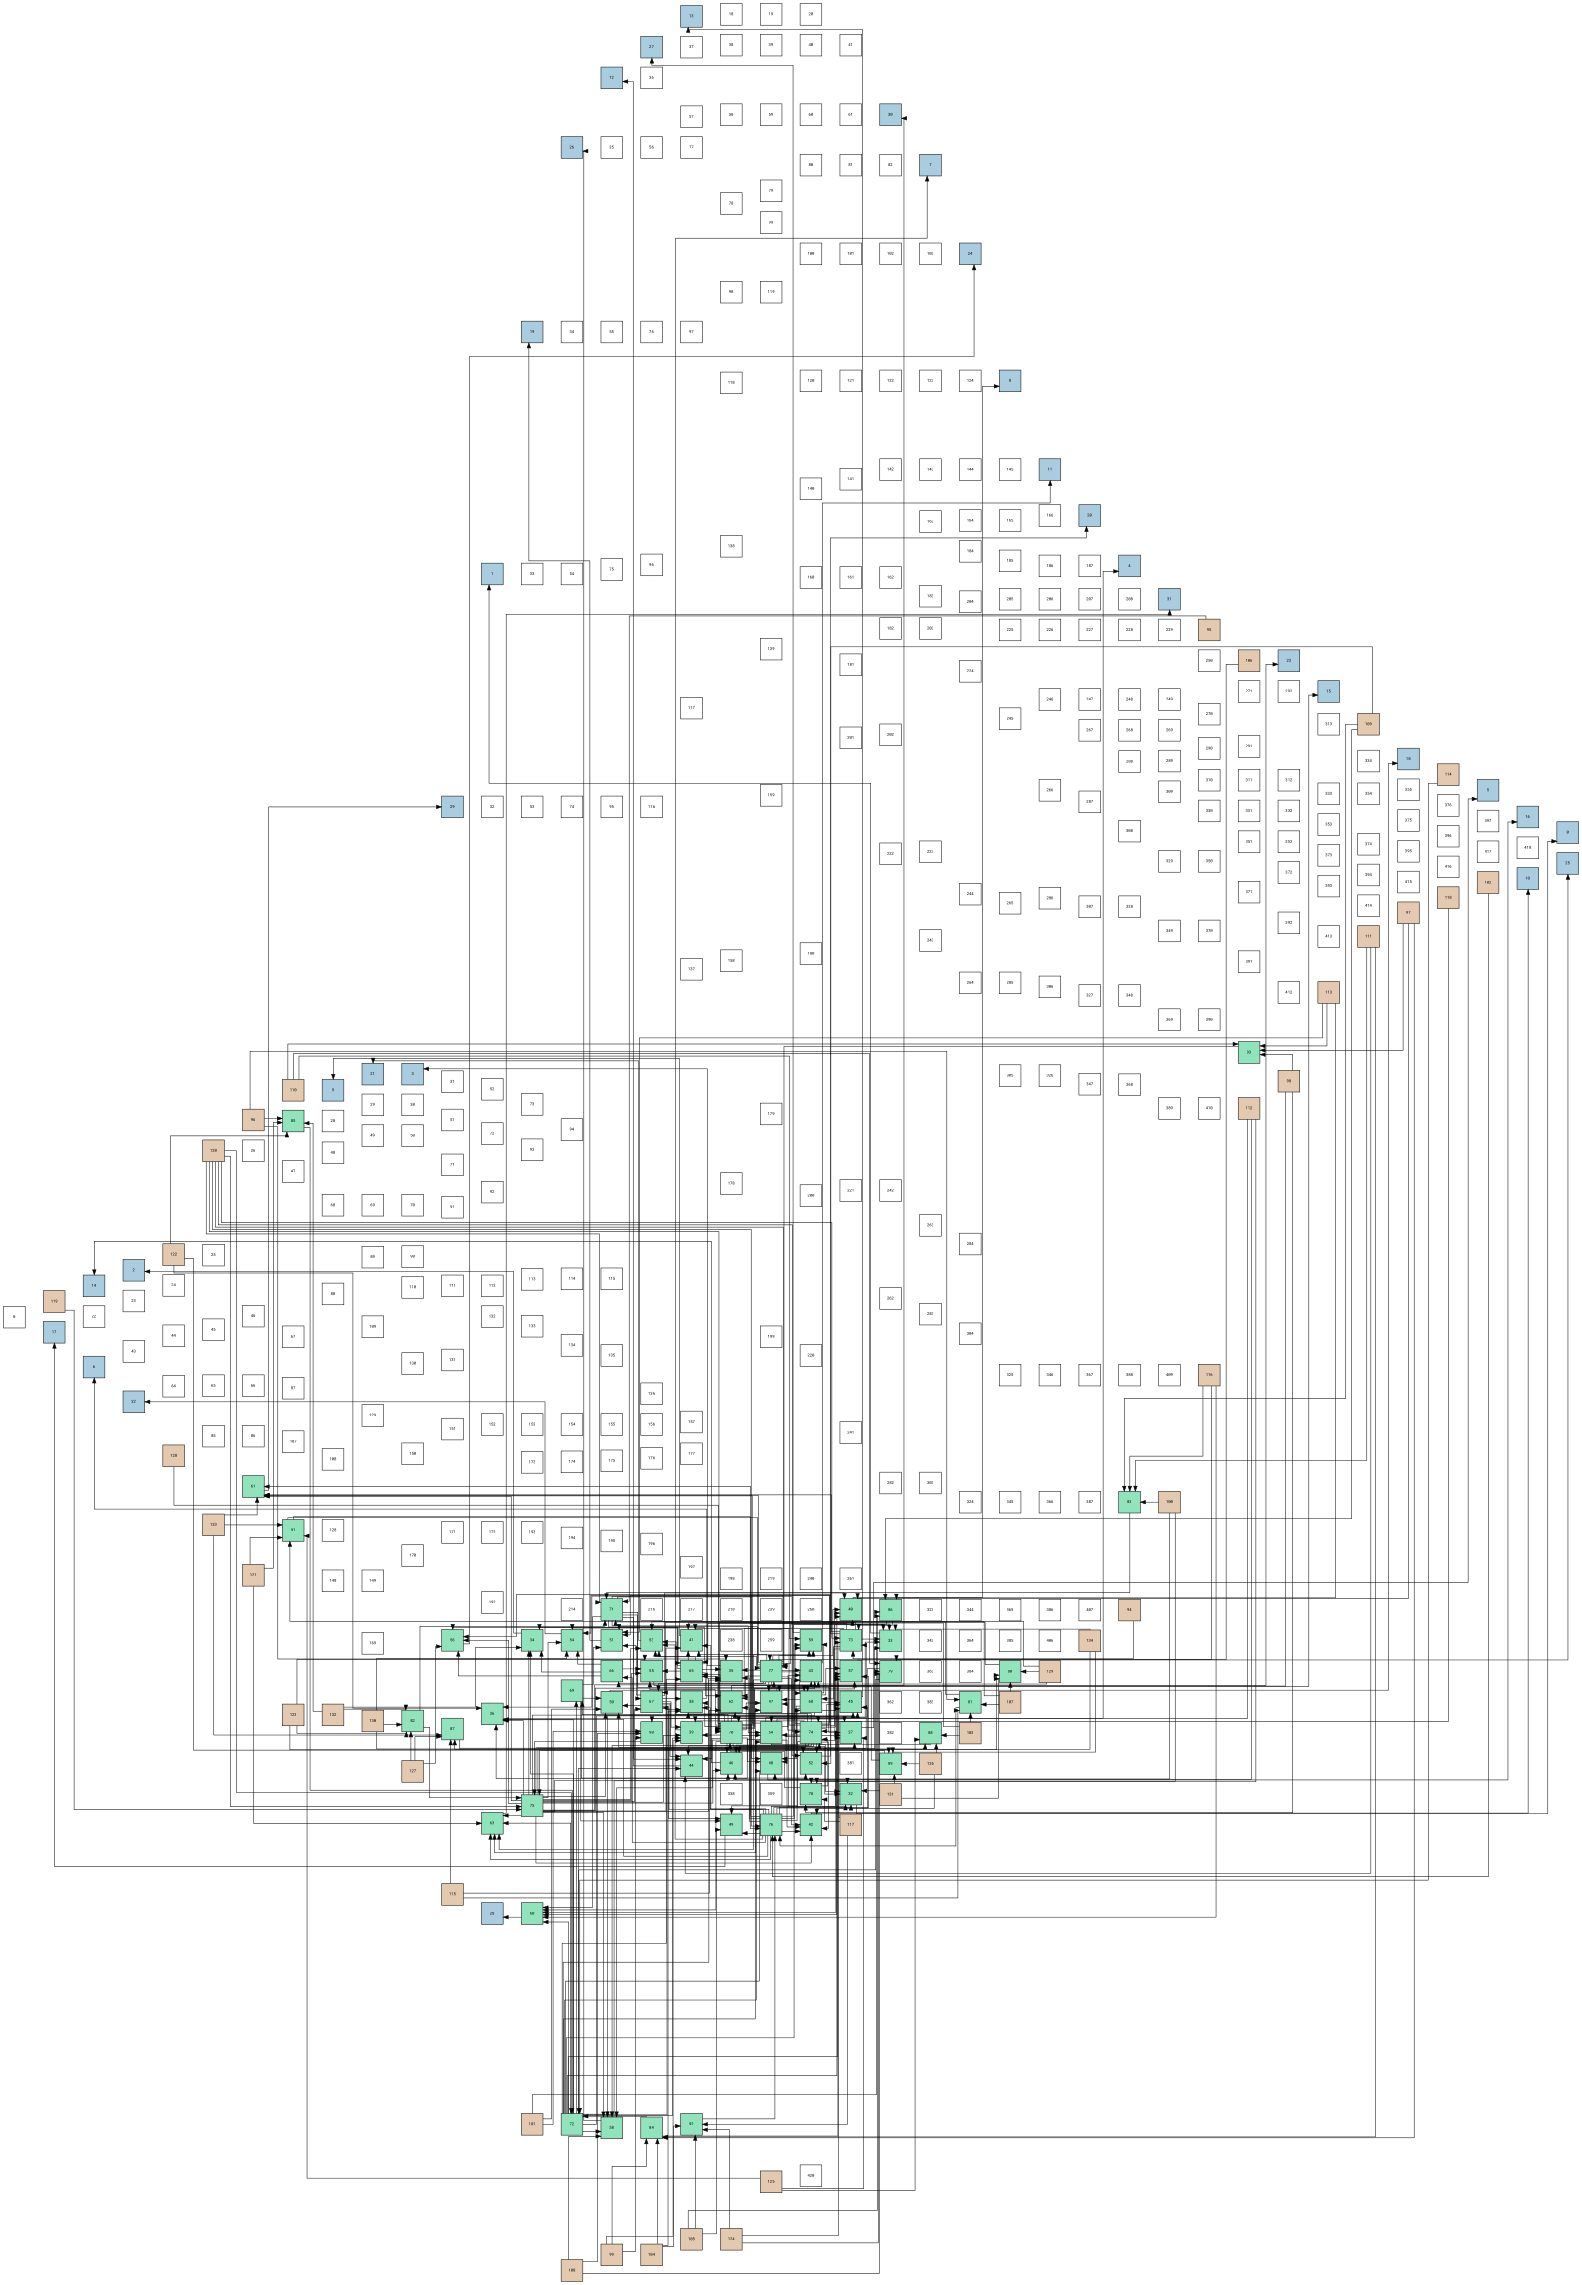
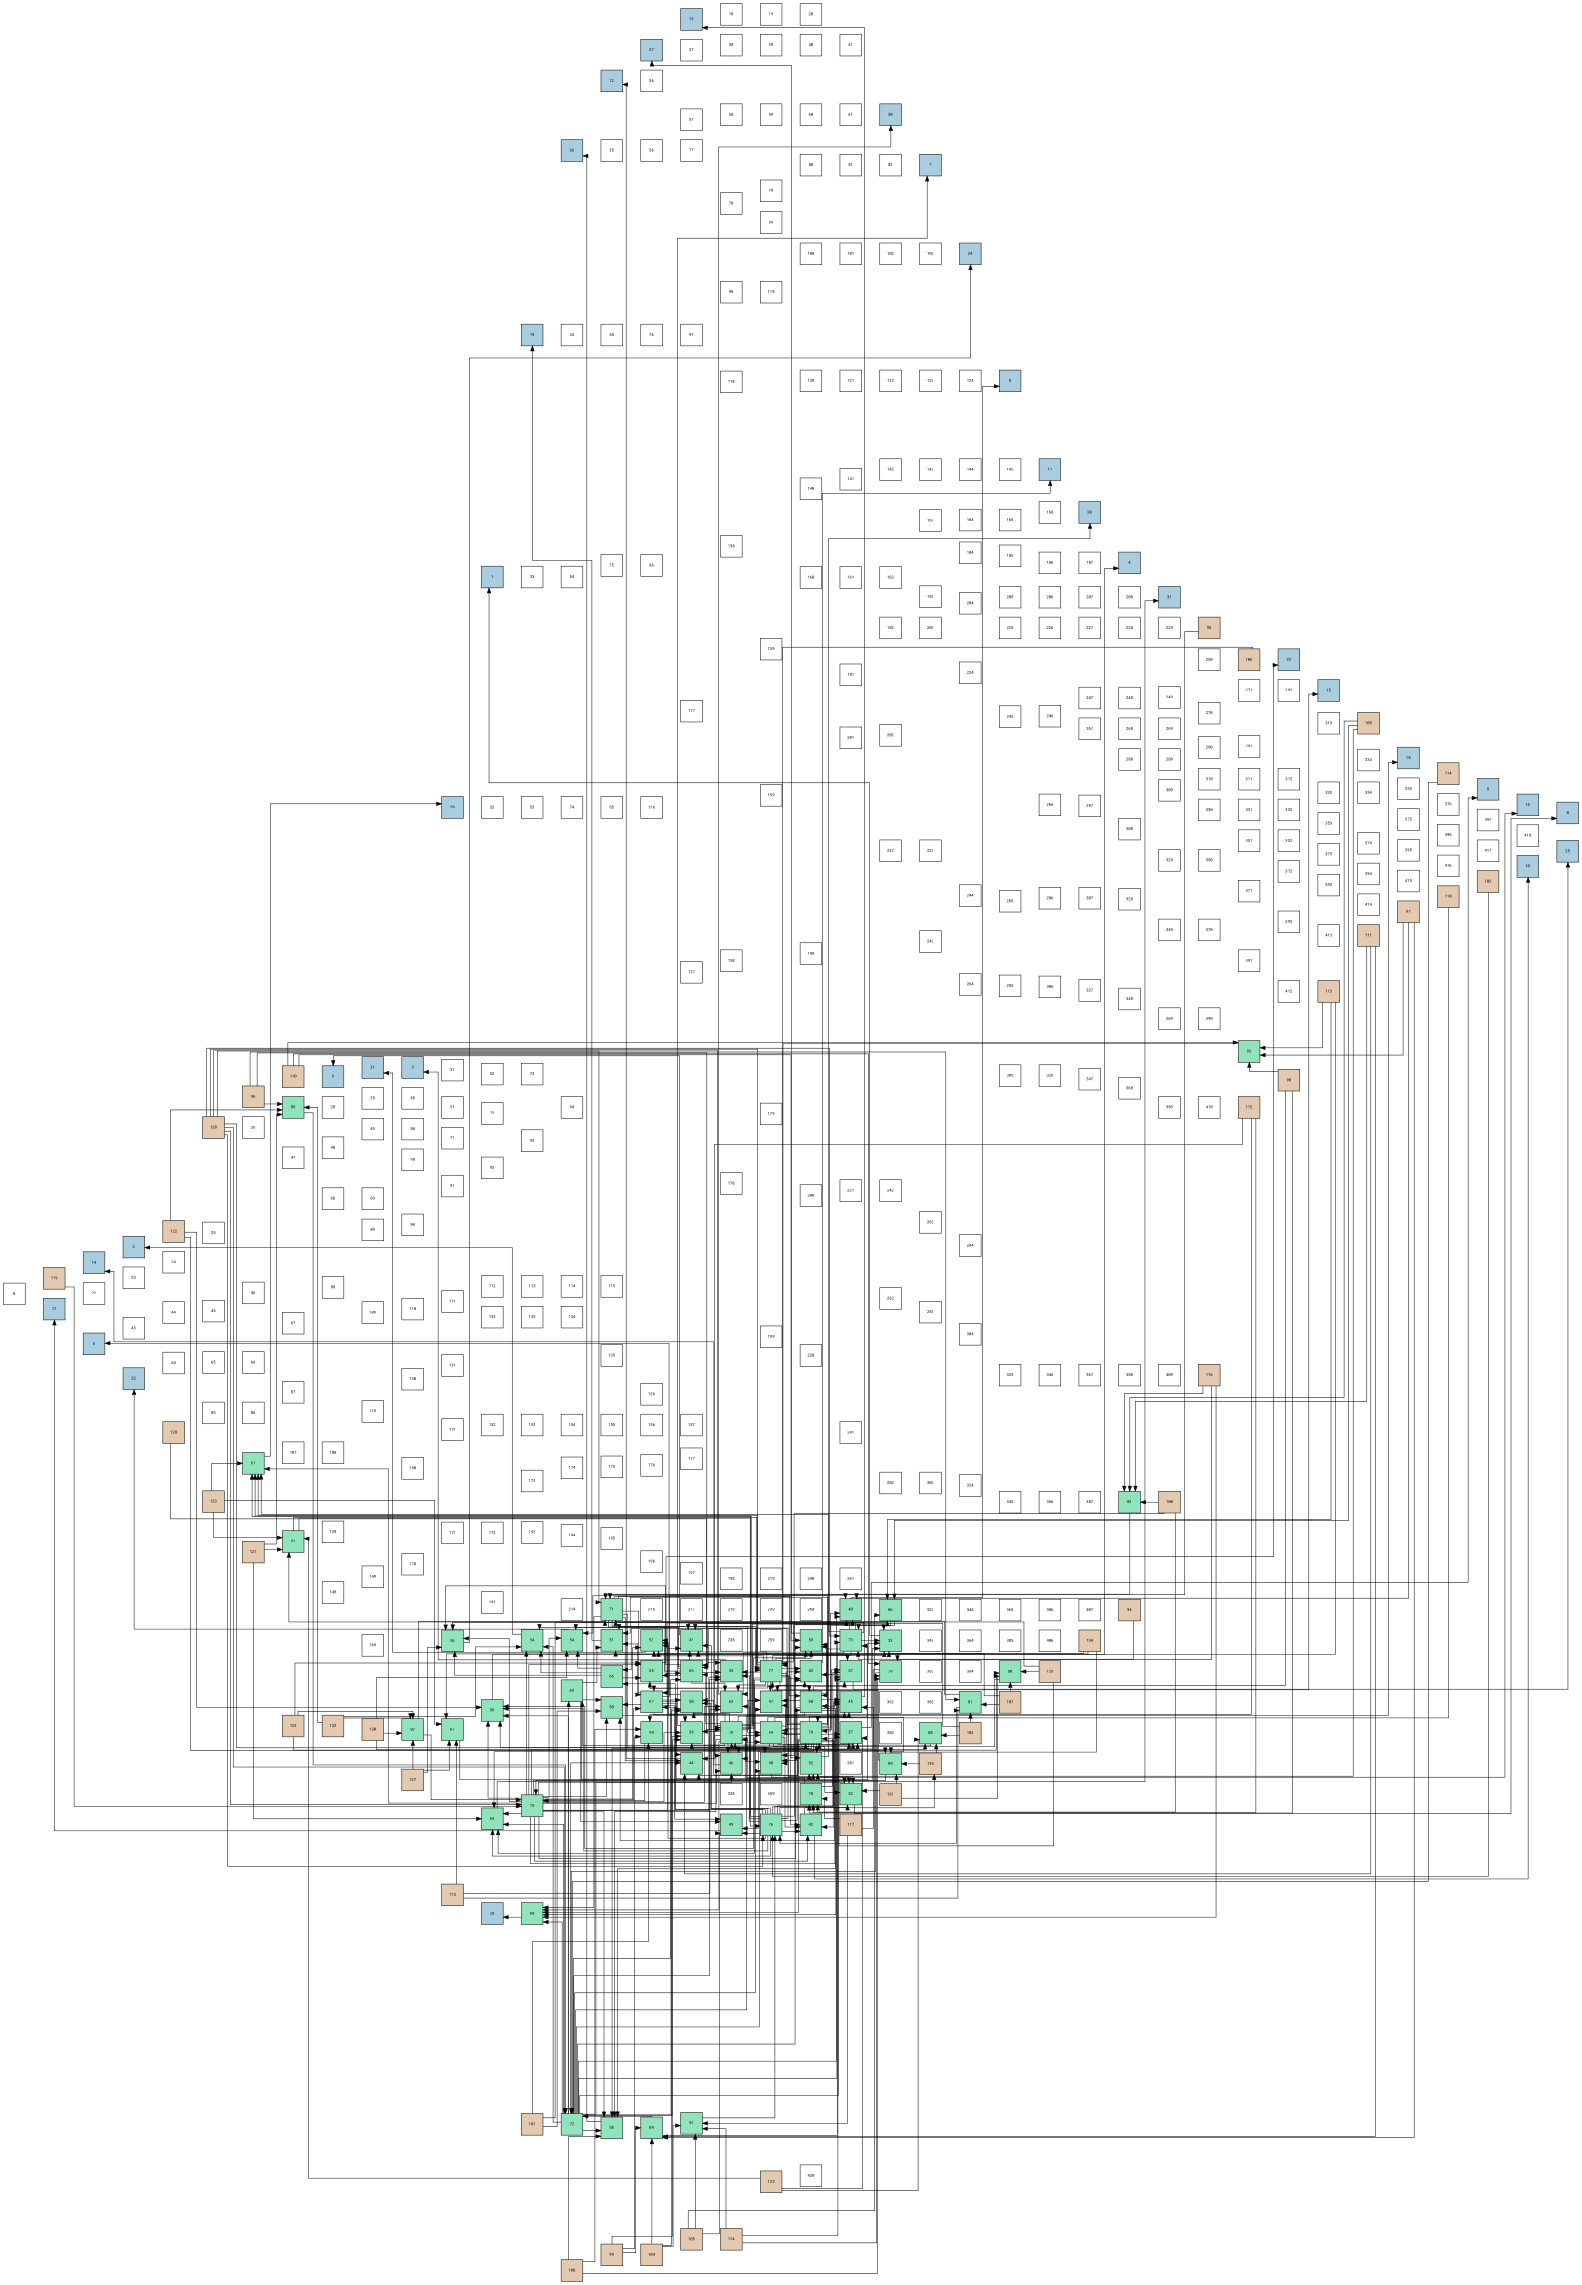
edge "126" -> "42": reversed
